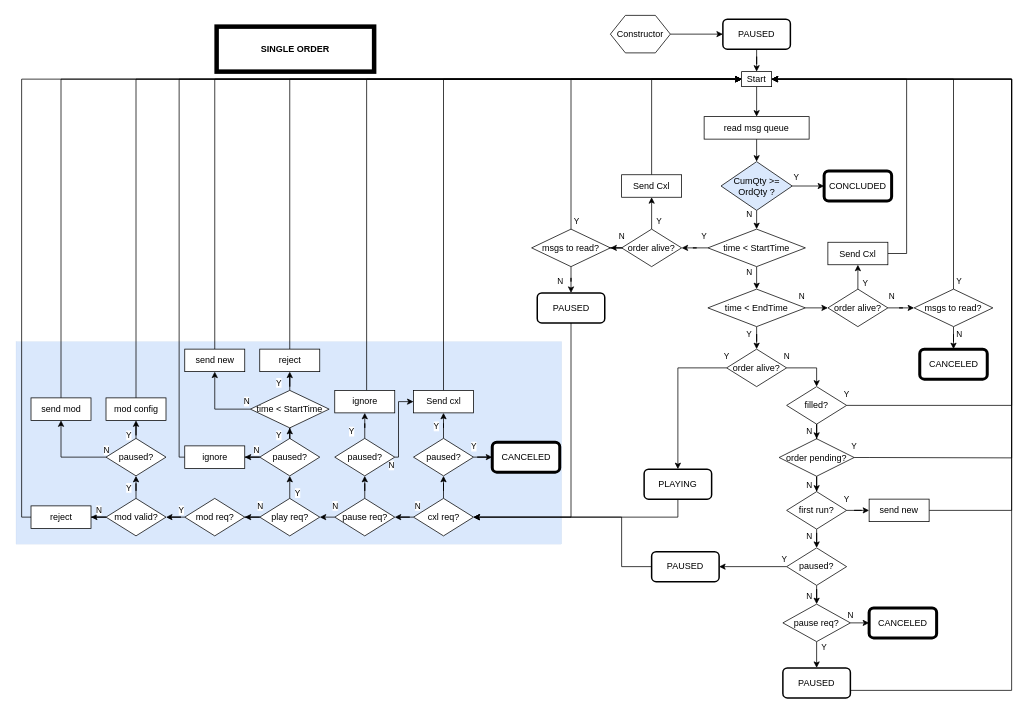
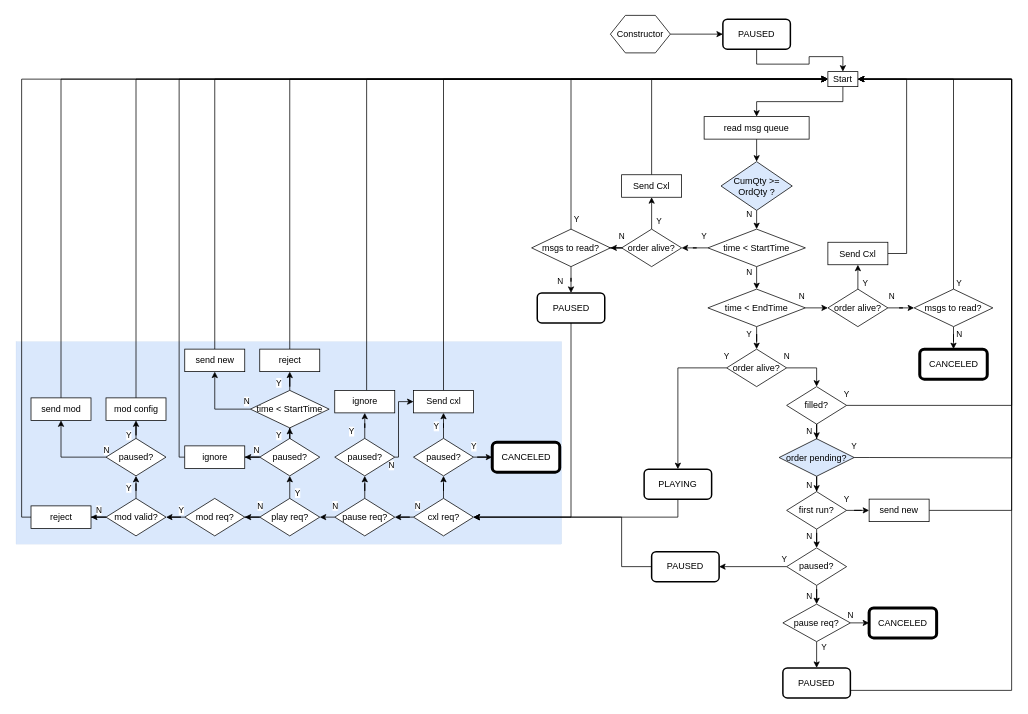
node "SINGLE ORDER": removed
node "Start": moved (756, 79) -> (843, 79)
edge "CumQty >= OrdQty ?" -> "CONCLUDED": removed, label "Y"
node "CONCLUDED": removed
node "order pending?": fillcolor #ffffff -> #dae8fc
